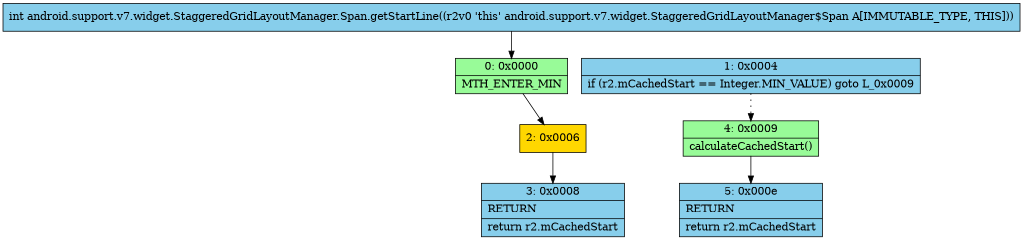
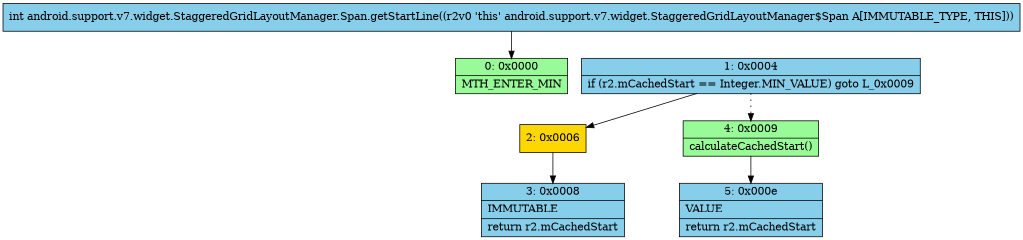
edge "0: 0x0000" -> "2: 0x0006": now "1: 0x0004" -> "2: 0x0006"
node "3: 0x0008": text "RETURN" -> "IMMUTABLE"
node "5: 0x000e": text "RETURN" -> "VALUE"
